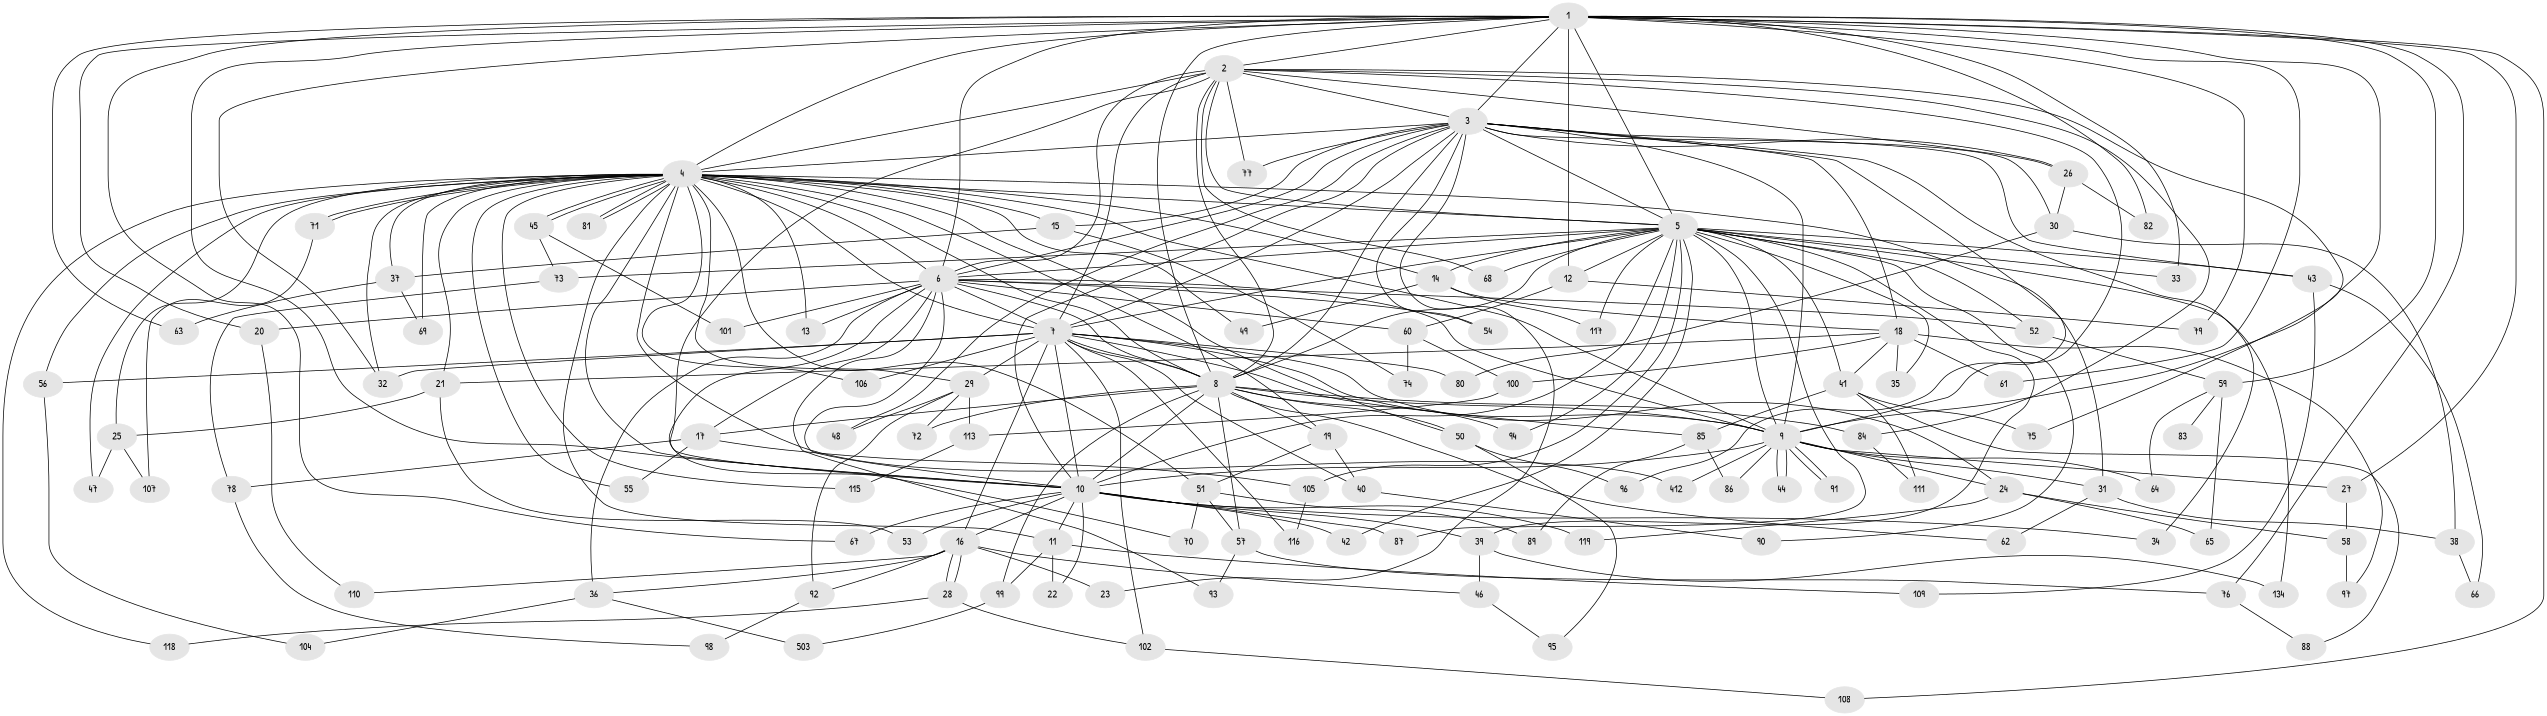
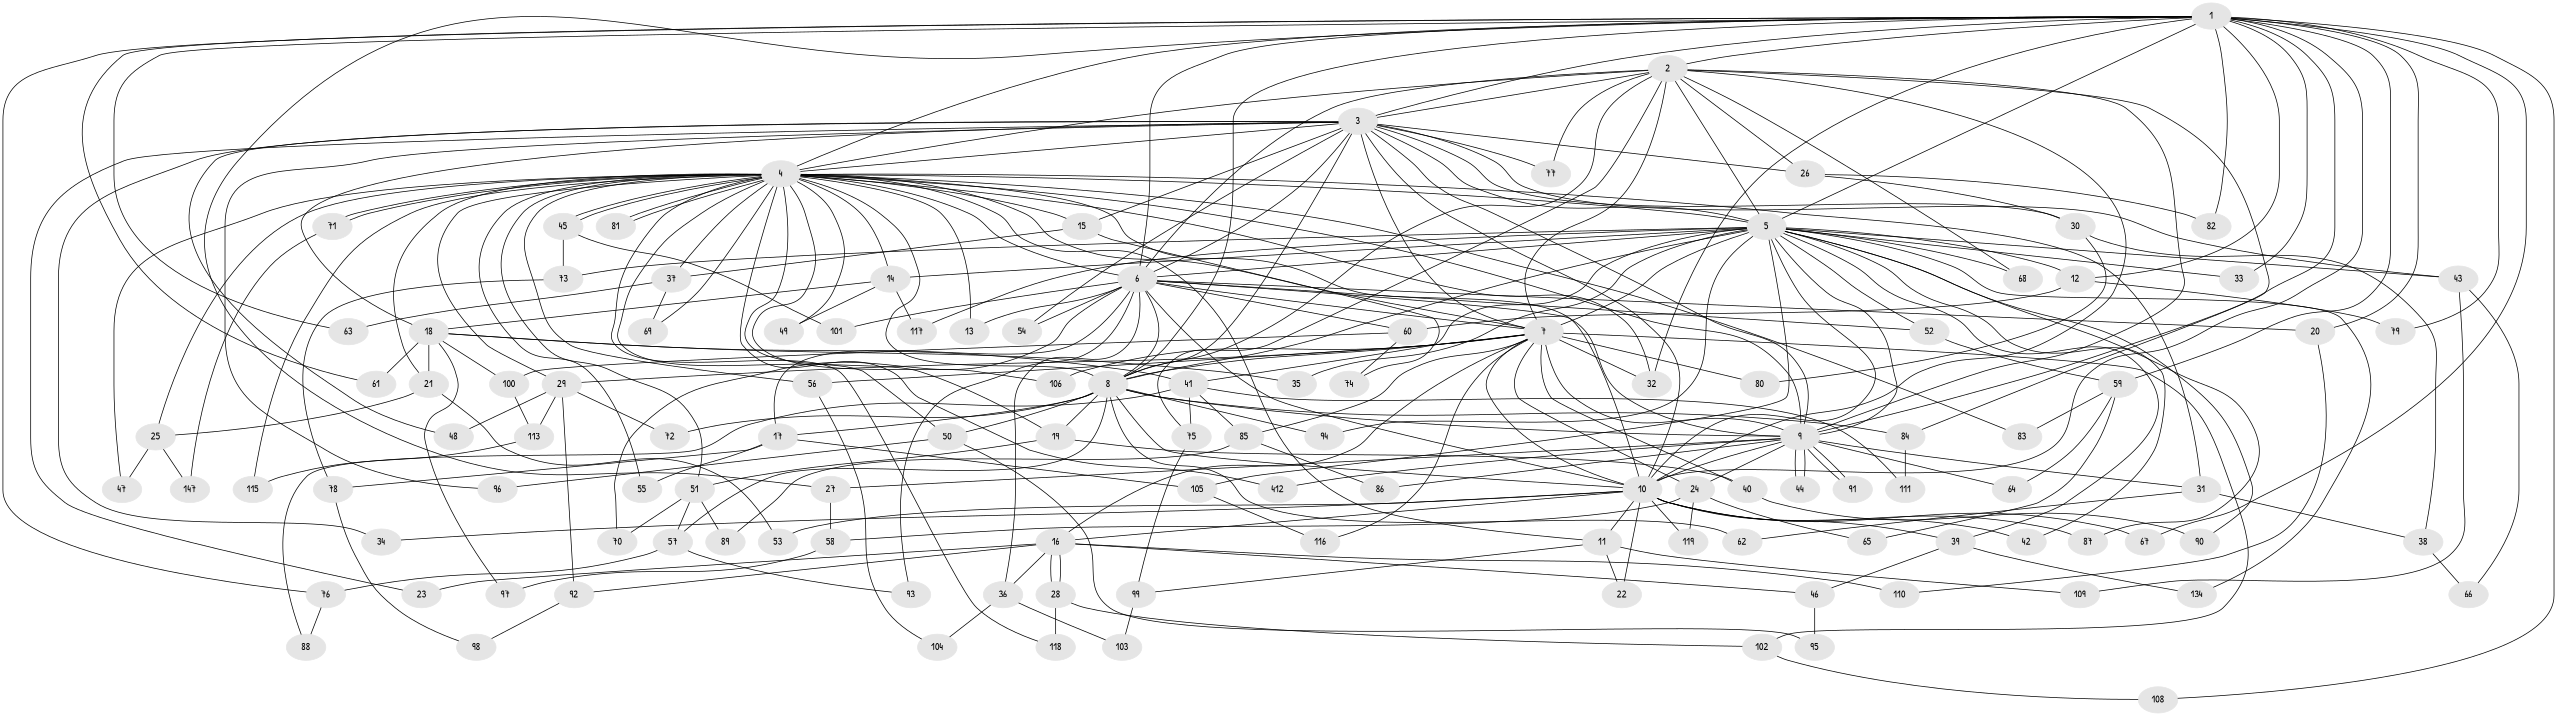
edge "4" -- "83": added
edge "8" -- "99": now "75" -- "99"
node "107": label "107" -> "147"
node "503": label "503" -> "103"
